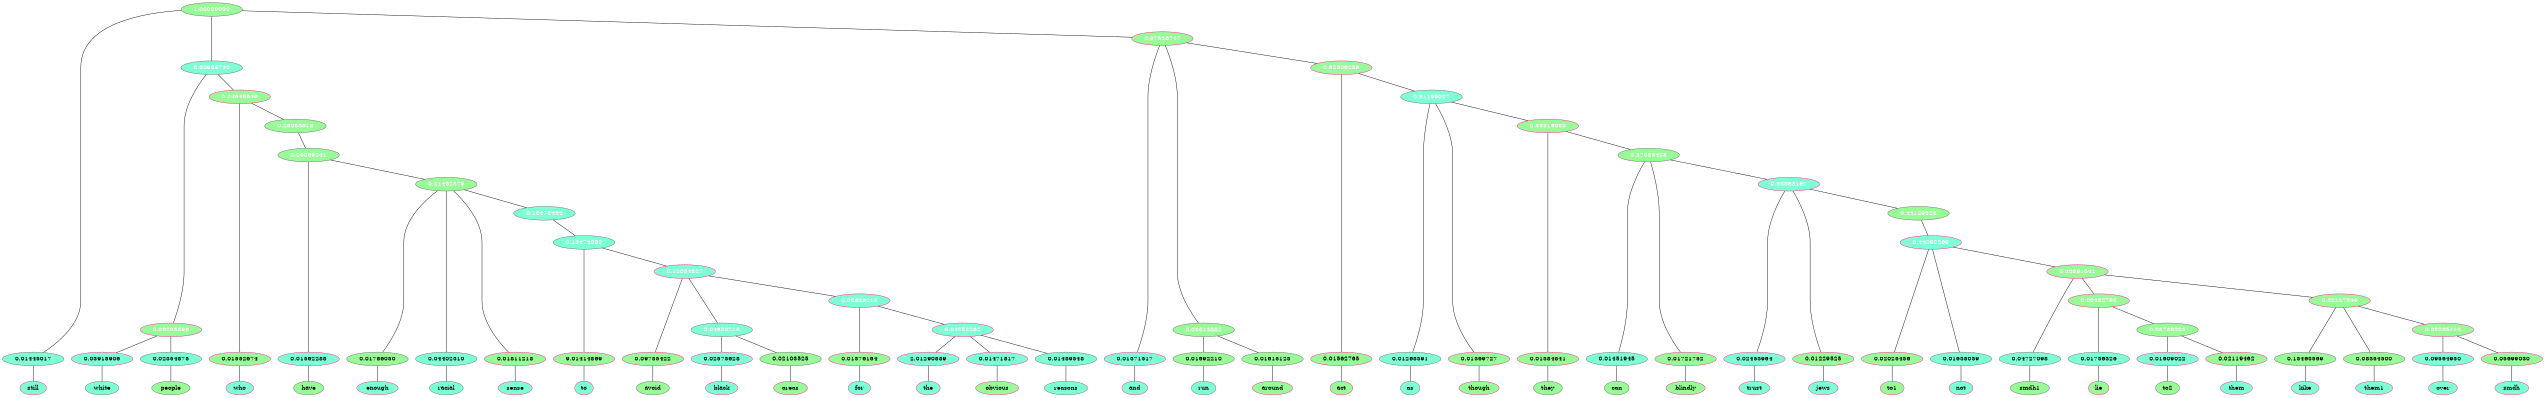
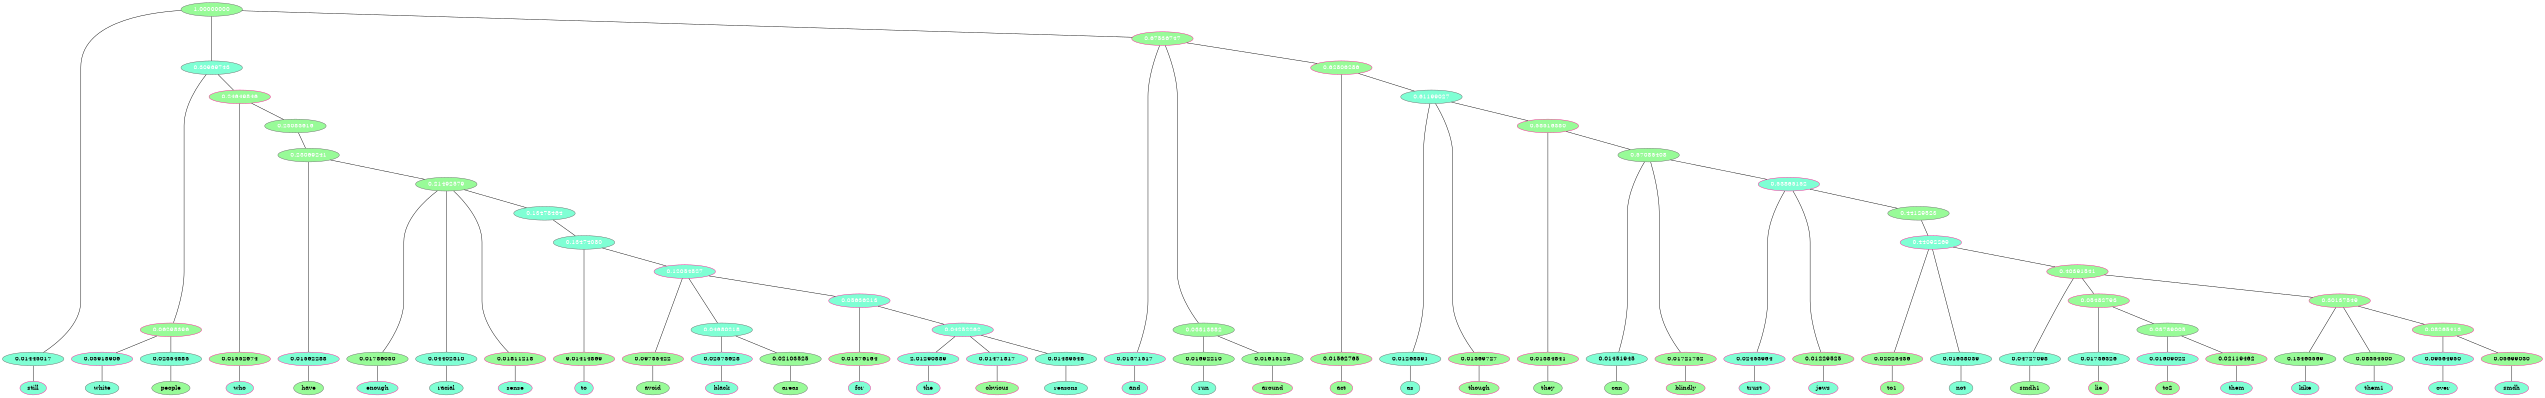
node "0.02354875": label "0.02354875" -> "0.02354885"
node "areas": color deeppink -> gray40
node "not": color deeppink -> gray40
node "to2": color gray40 -> deeppink
